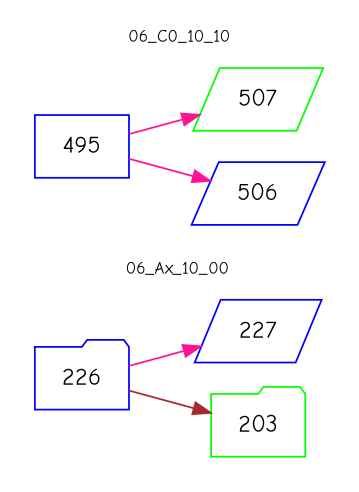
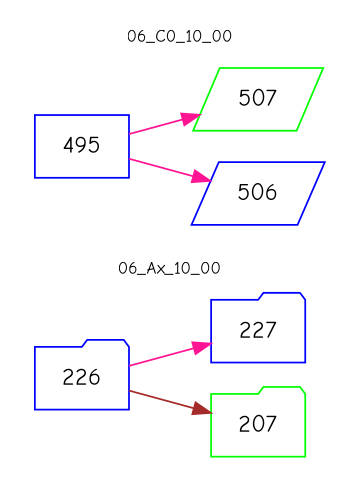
cluster "06_C0_10_10": label "06_C0_10_10" -> "06_C0_10_00"
node "227": shape parallelogram -> folder
node "203": label "203" -> "207"
